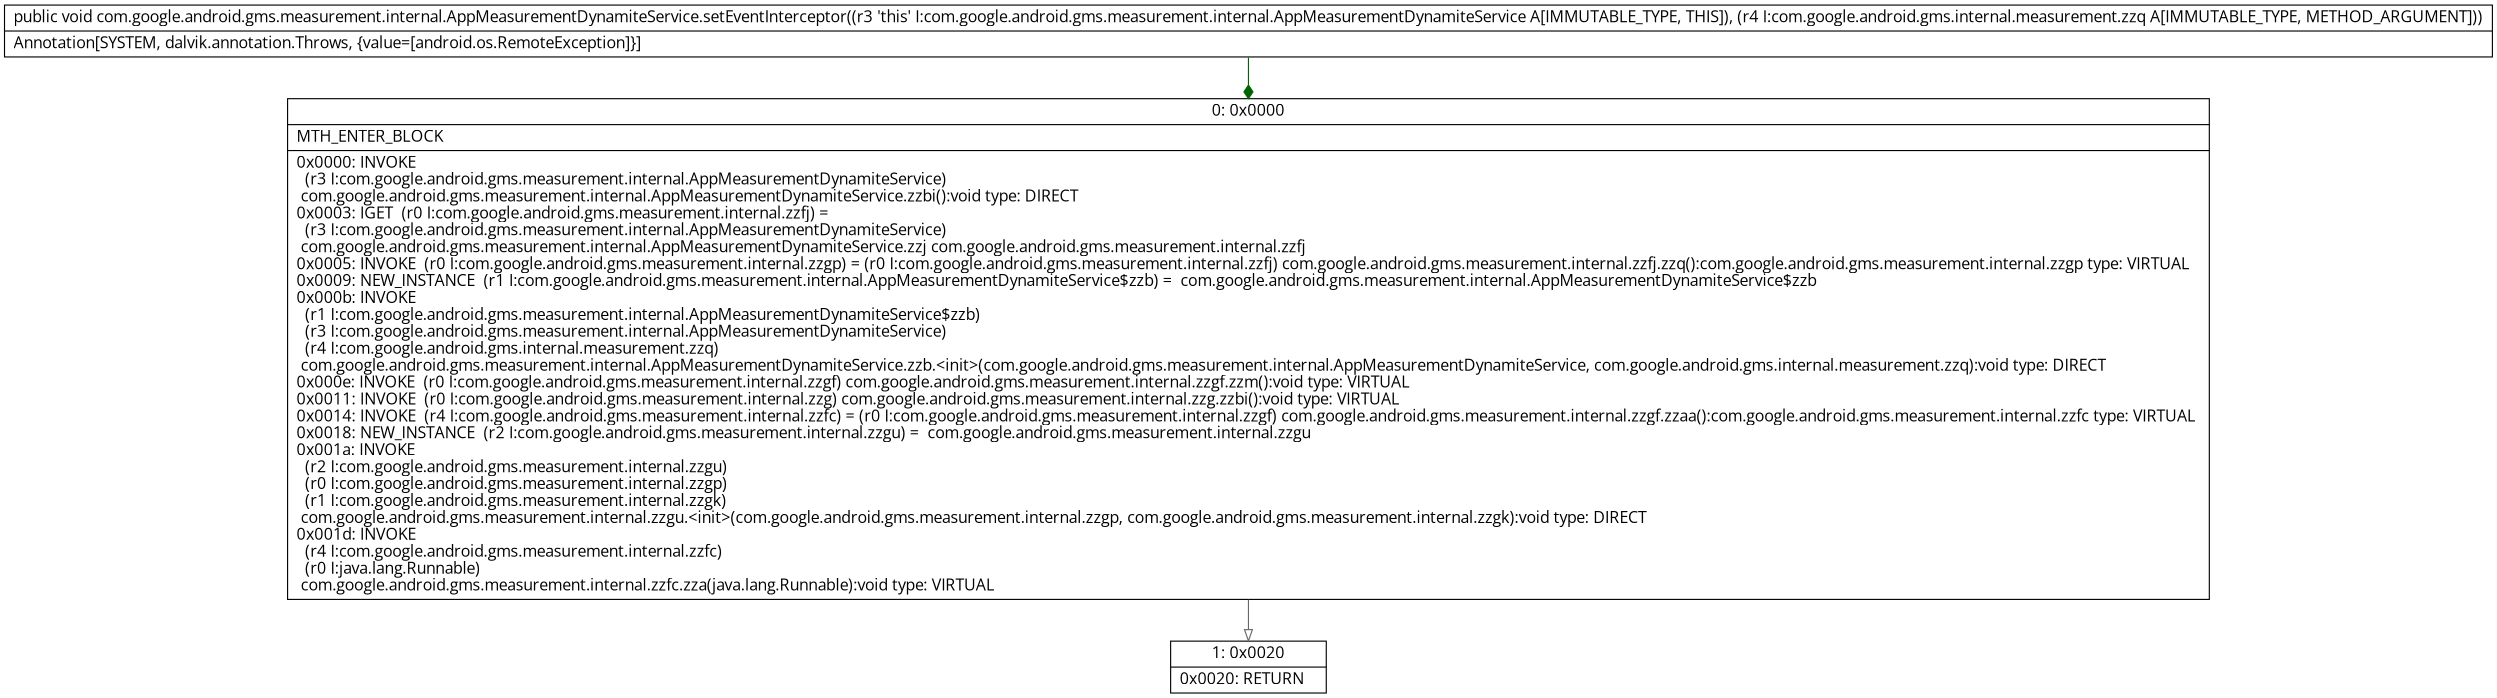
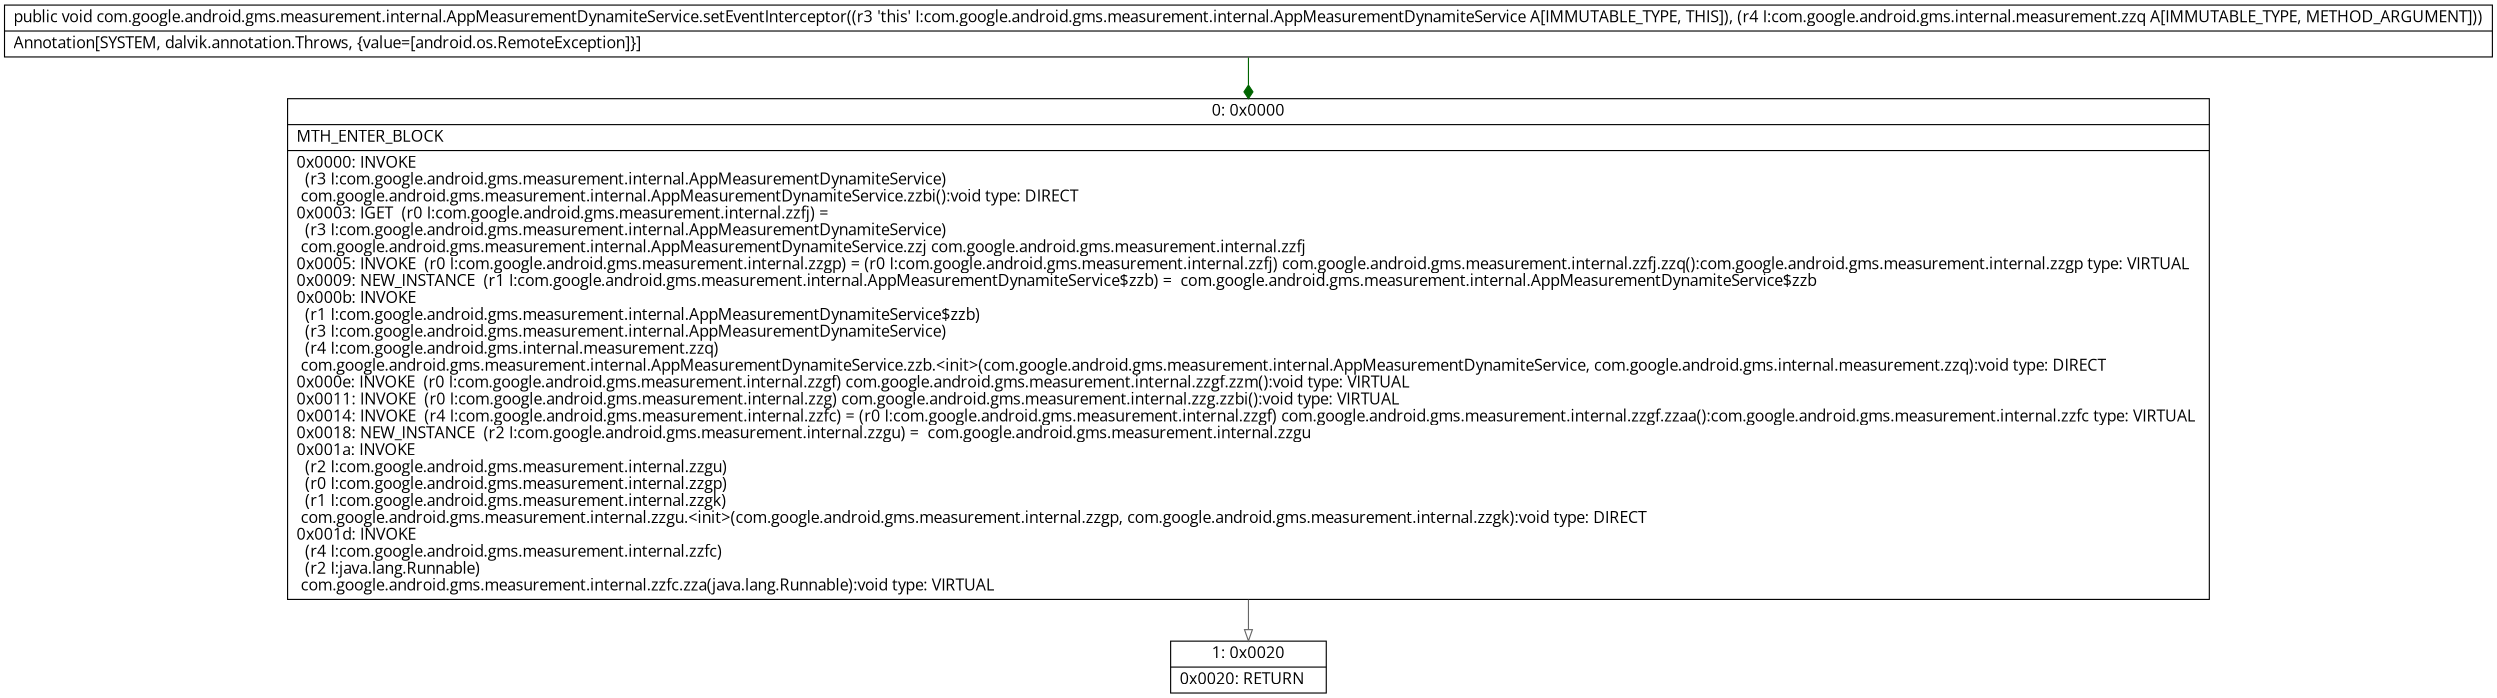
node "0: 0x0000": text "(r0 I:java.lang.Runnable)" -> "(r2 I:java.lang.Runnable)"
